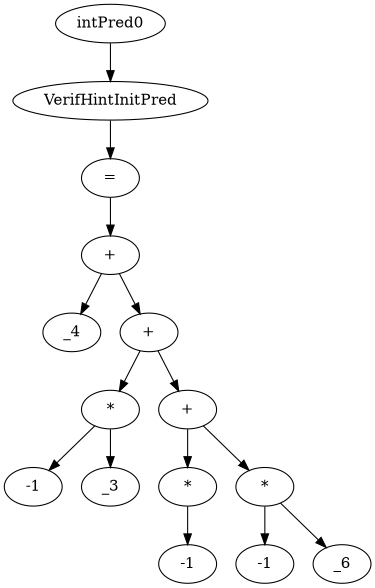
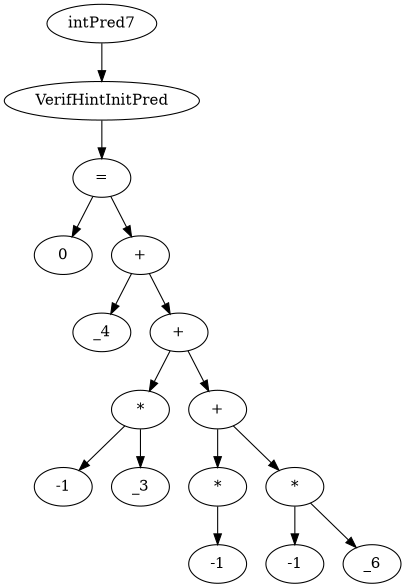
node "intPred0": label "intPred0" -> "intPred7"
node "0": added
